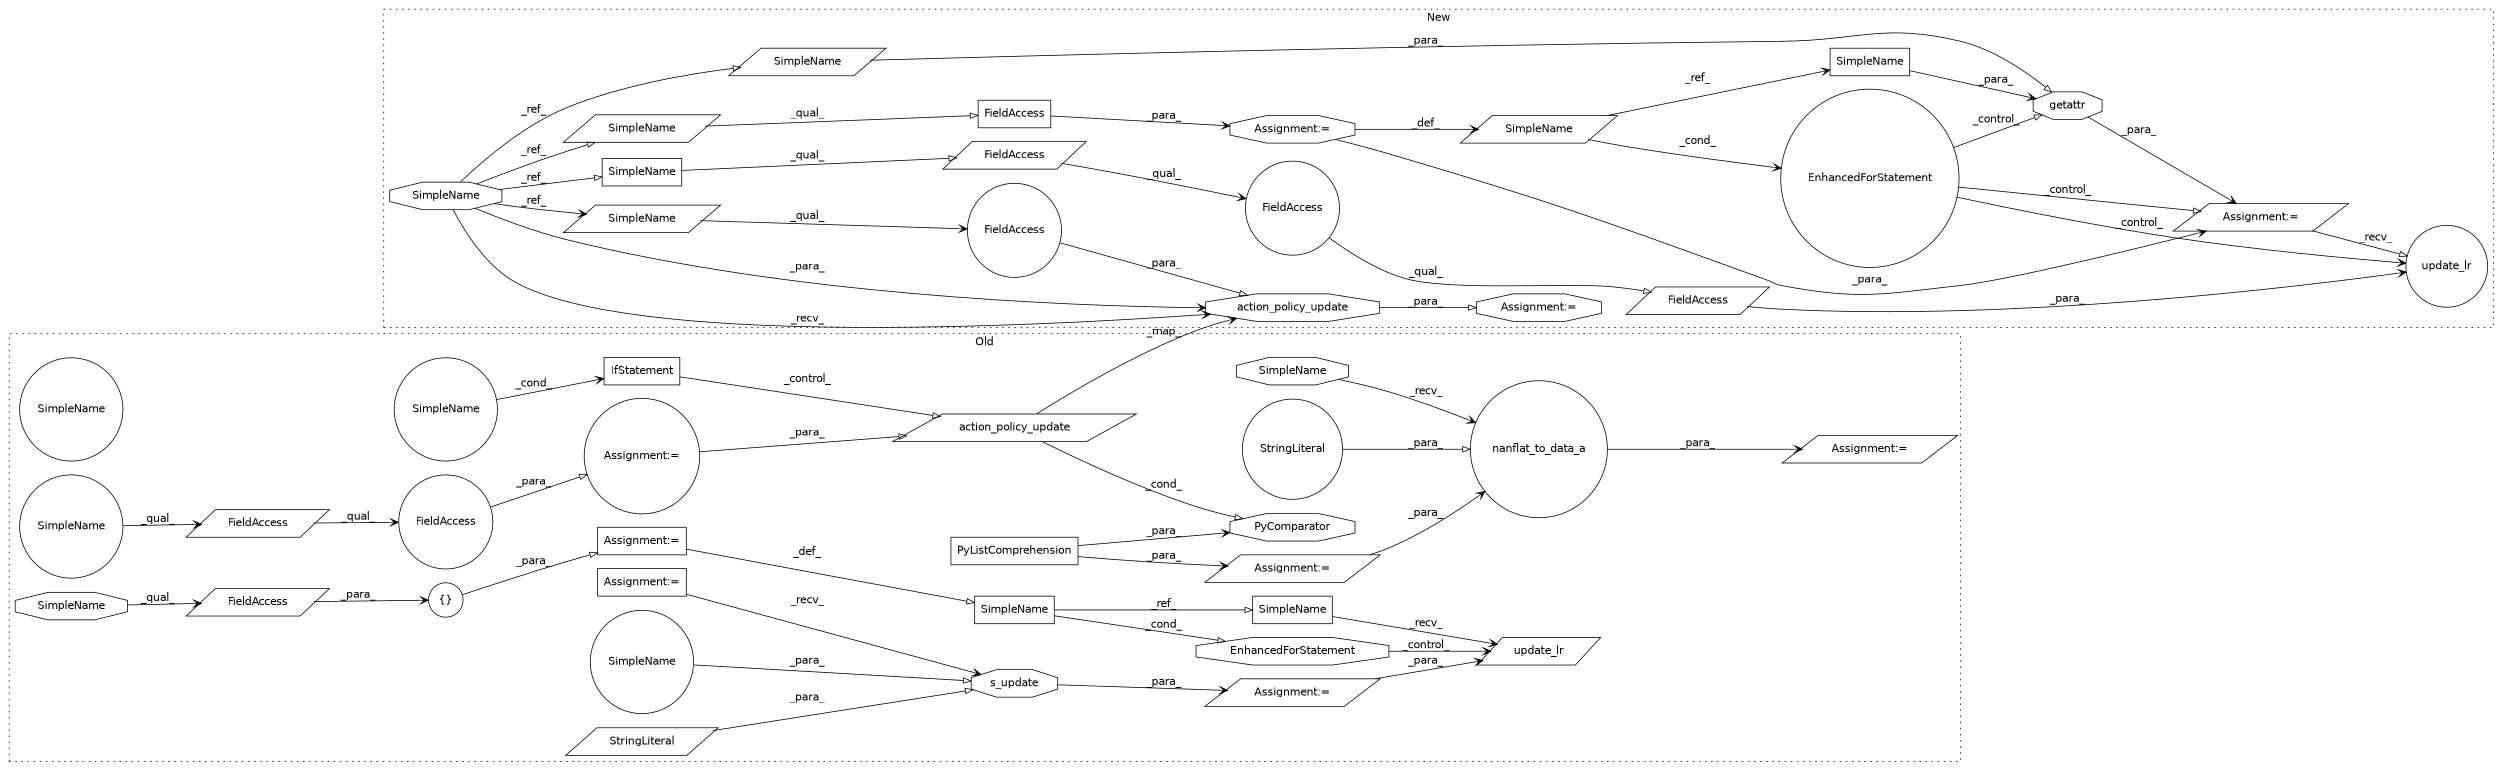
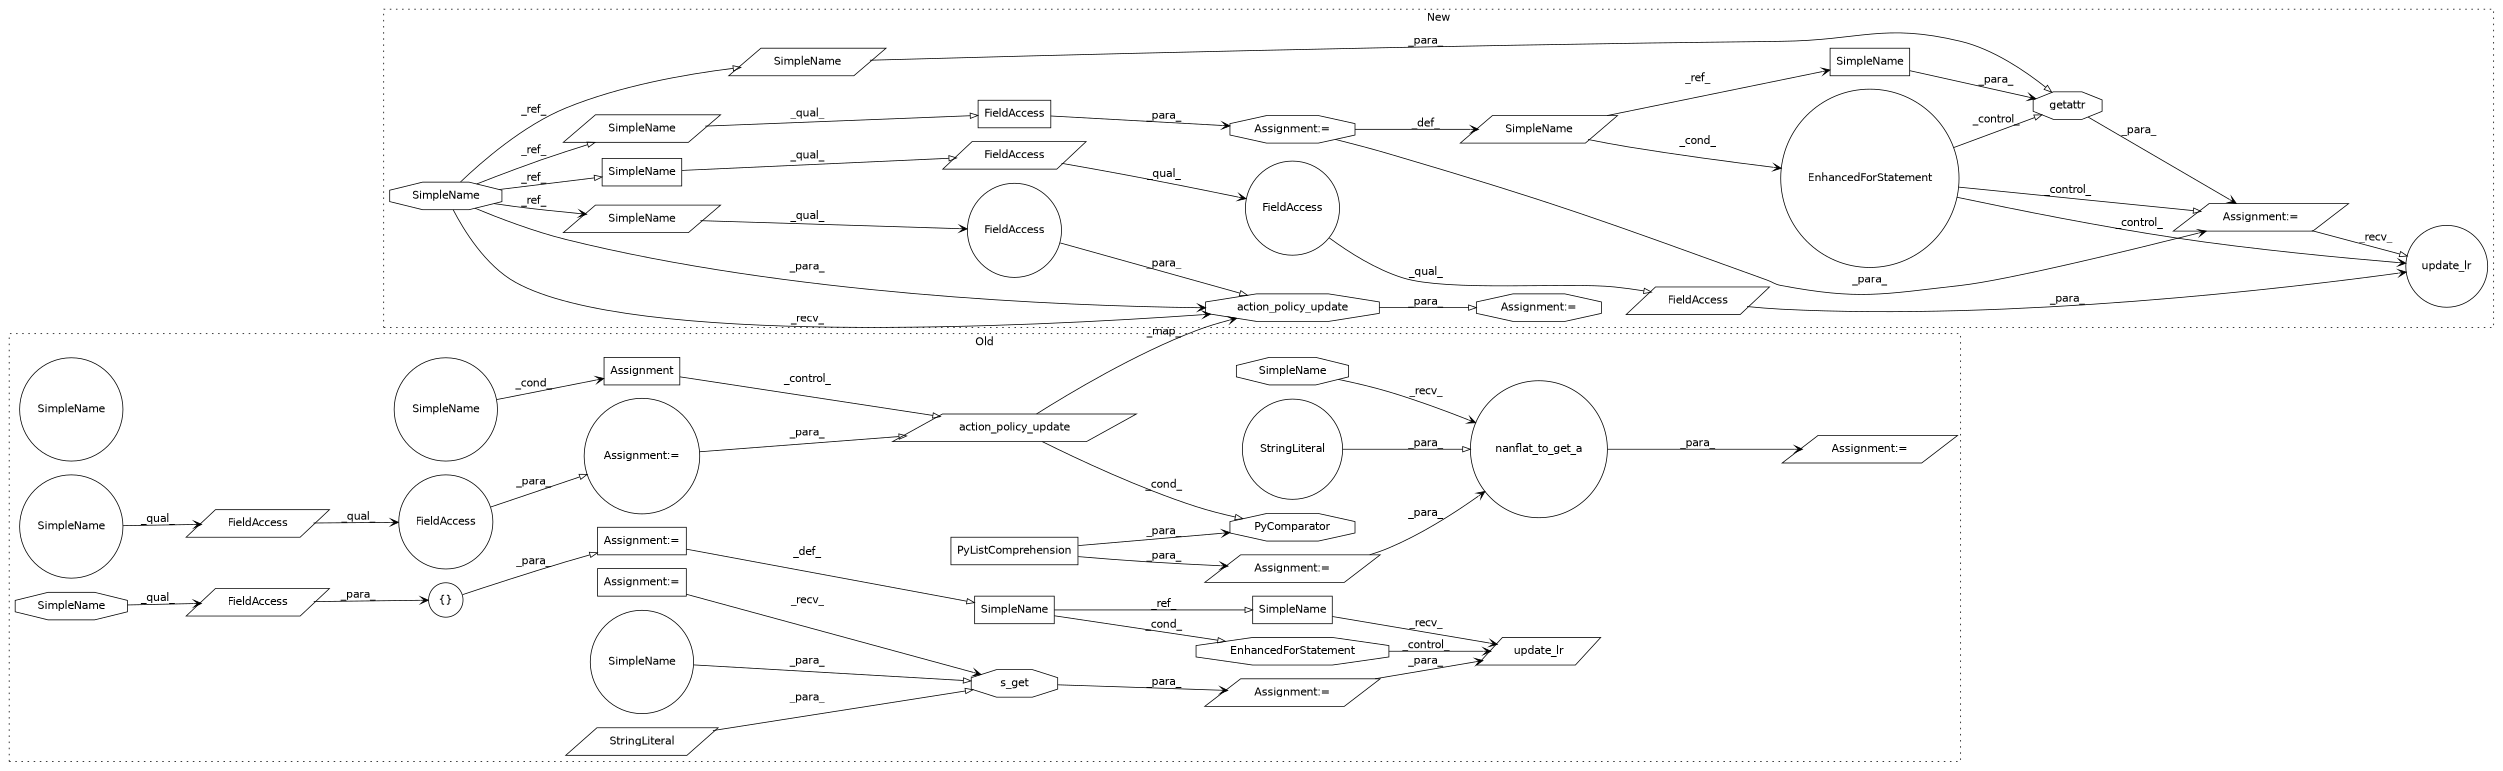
node "IfStatement": label "IfStatement" -> "Assignment"
node "nanflat_to_data_a": label "nanflat_to_data_a" -> "nanflat_to_get_a"
node "s_update": label "s_update" -> "s_get"
